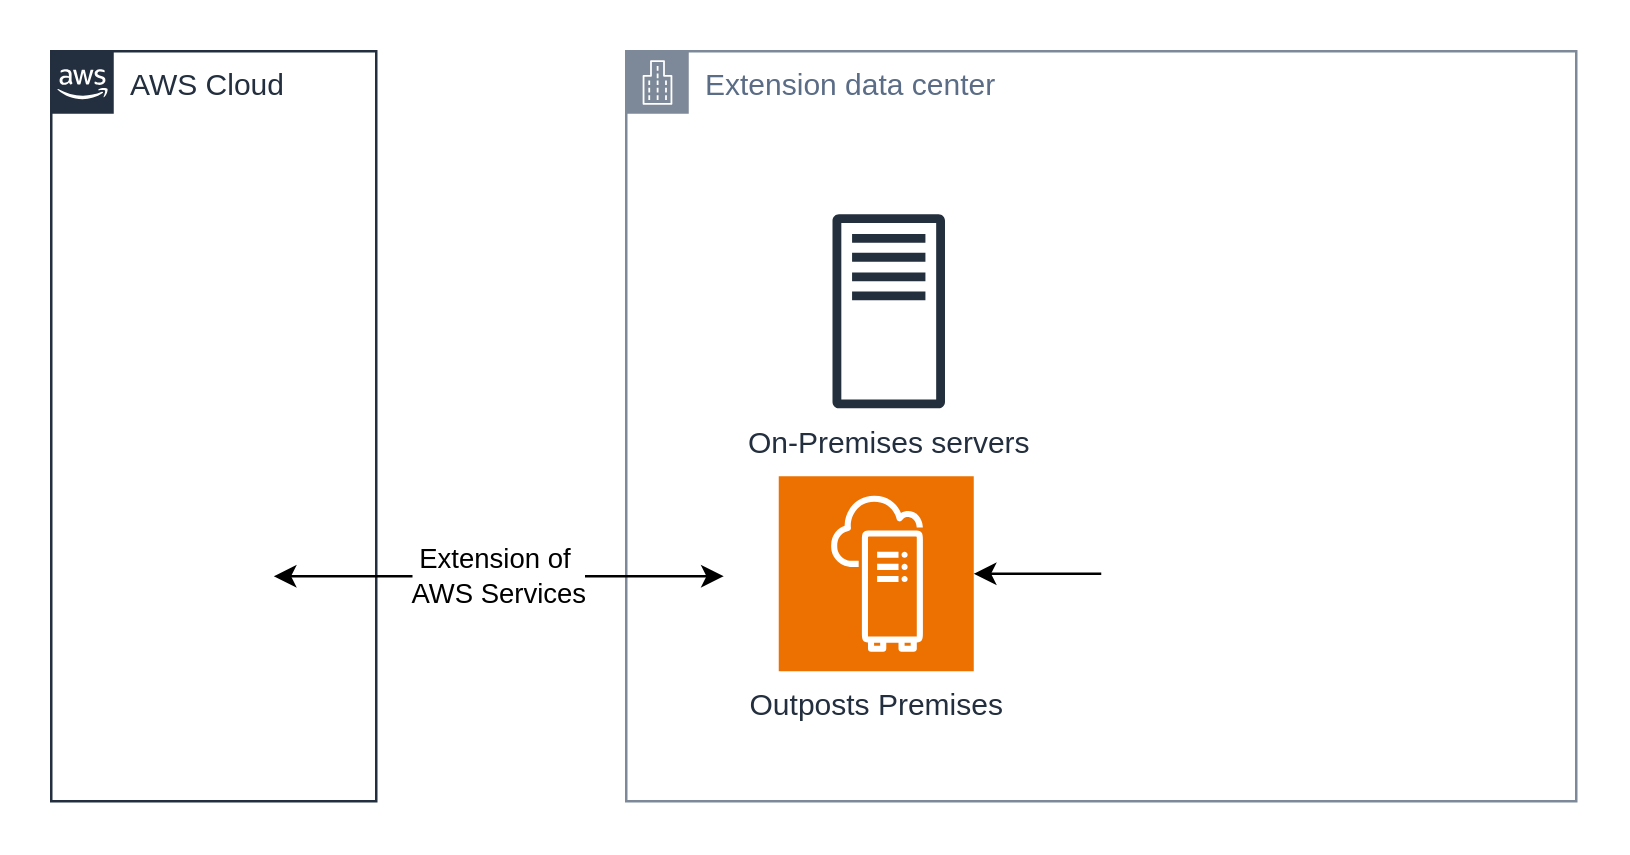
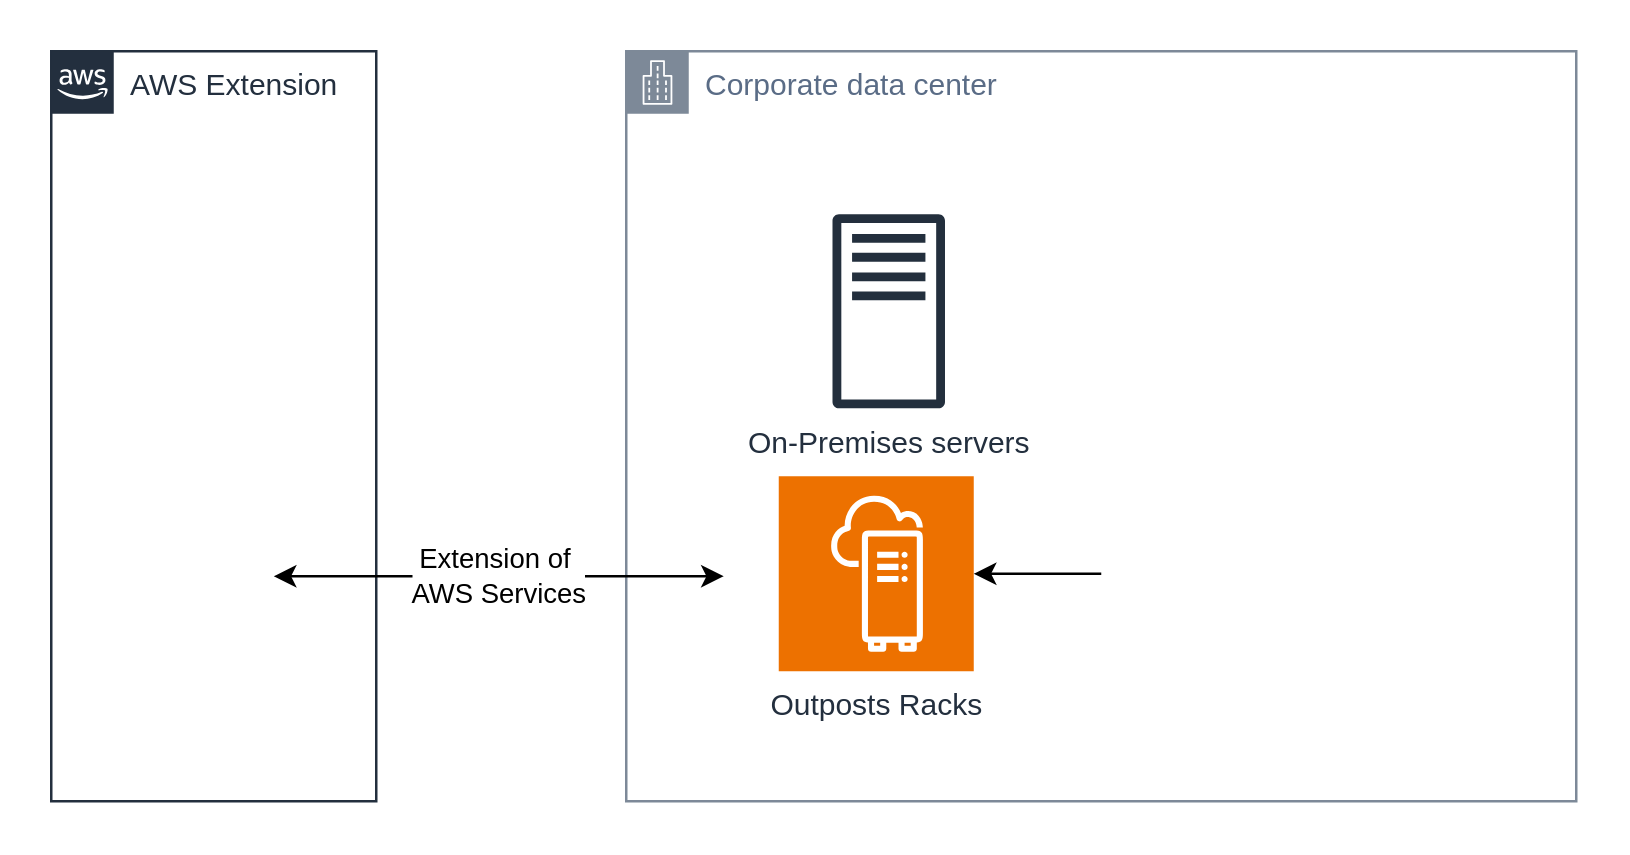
node "AWS Cloud": label "AWS Cloud" -> "AWS Extension"
node "Extension data center": label "Extension data center" -> "Corporate data center"
node "Outposts Premises": label "Outposts Premises" -> "Outposts Racks"
